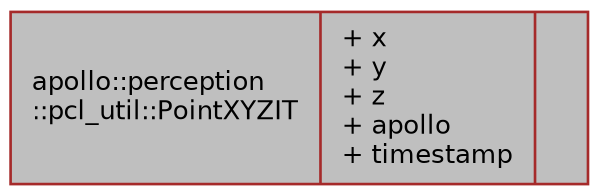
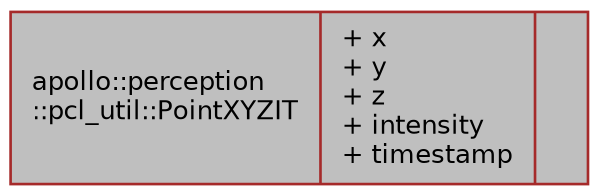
node "apollo::perception": text "+ apollo" -> "+ intensity"
